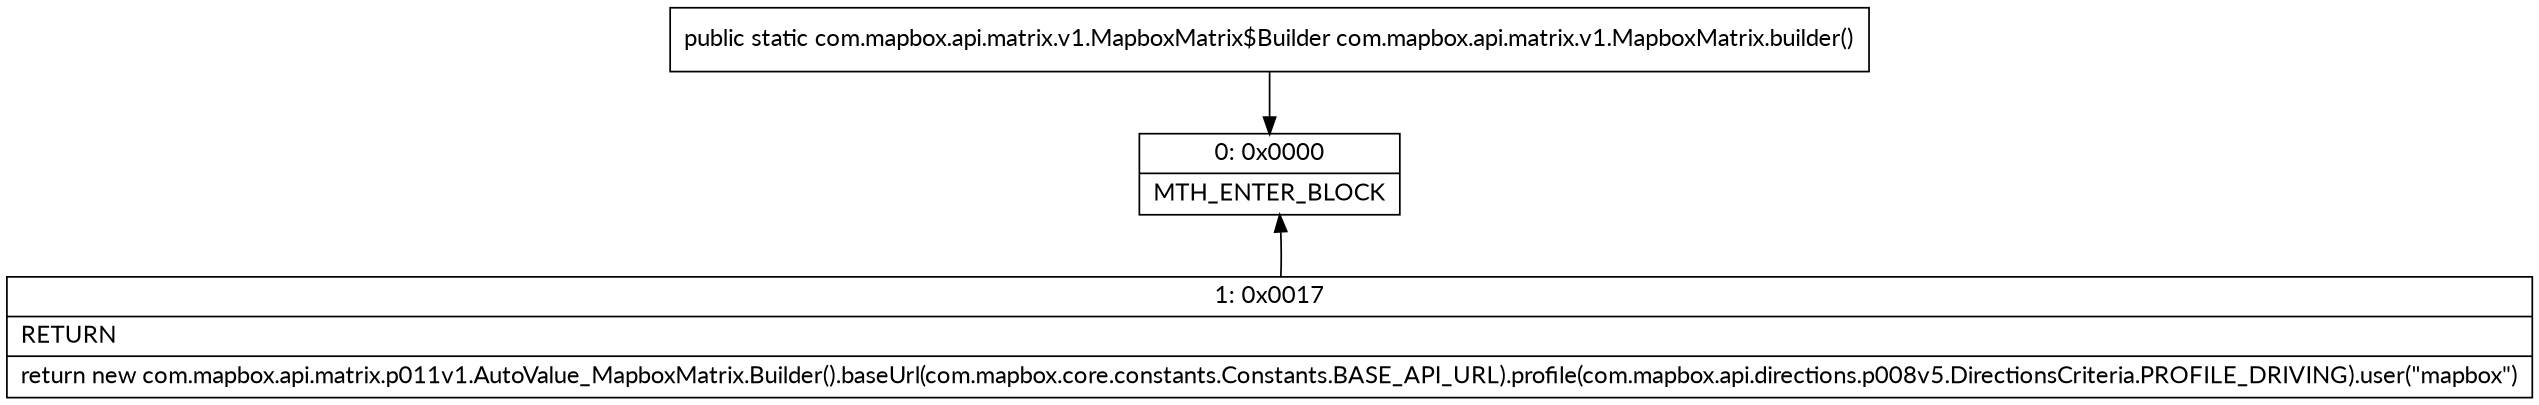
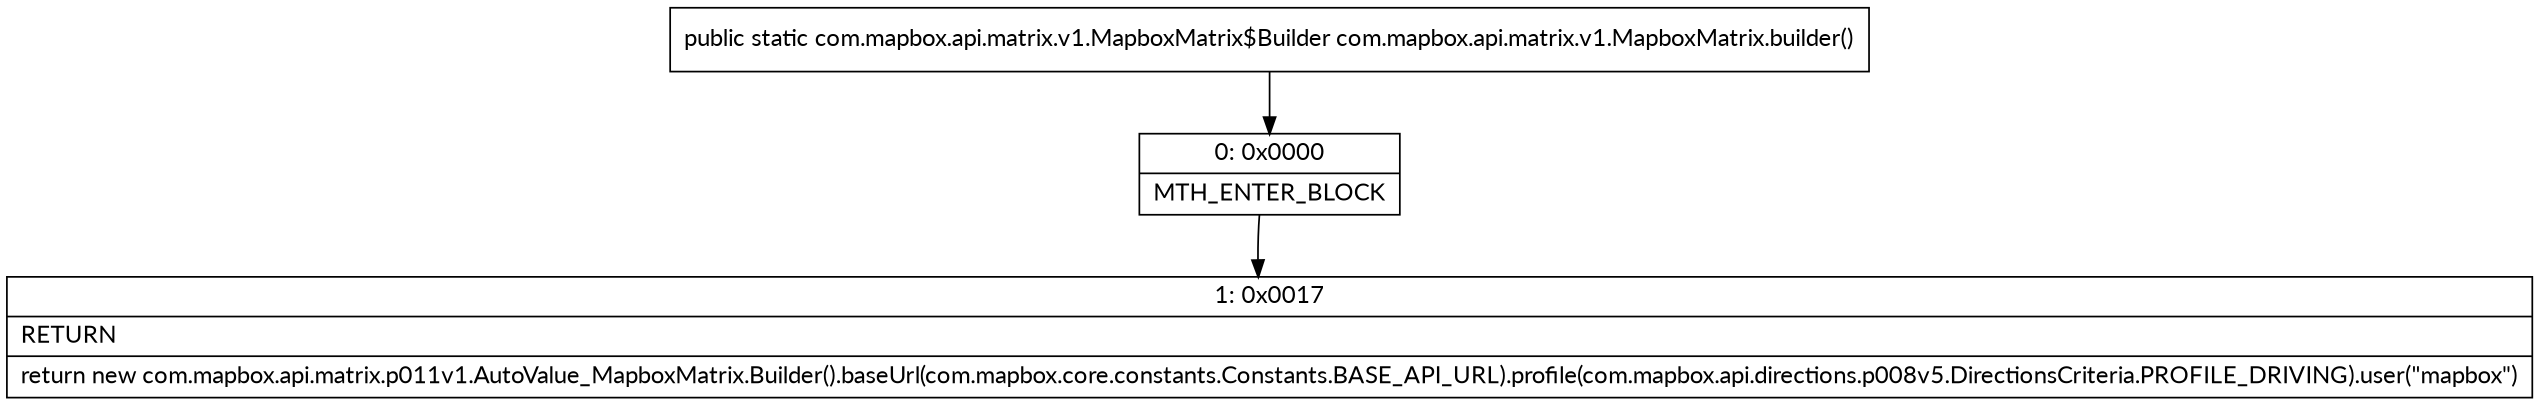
edge "1: 0x0017" -> "0: 0x0000": reversed
